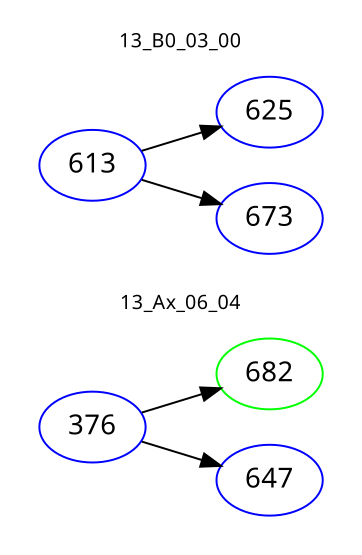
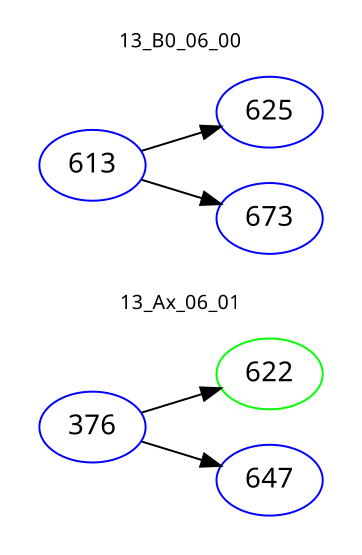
cluster "13_B0_03_00": label "13_B0_03_00" -> "13_B0_06_00"
cluster "13_Ax_06_04": label "13_Ax_06_04" -> "13_Ax_06_01"
node "682": label "682" -> "622"
